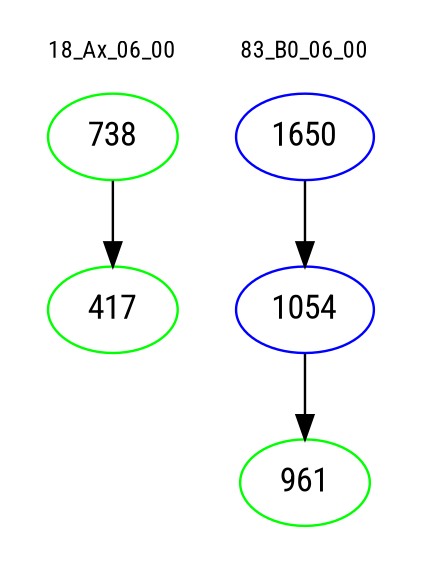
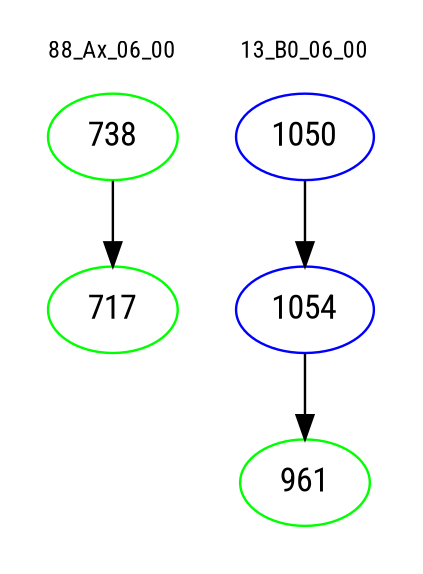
cluster "18_Ax_06_00": label "18_Ax_06_00" -> "88_Ax_06_00"
cluster "83_B0_06_00": label "83_B0_06_00" -> "13_B0_06_00"
node "1650": label "1650" -> "1050"
node "417": label "417" -> "717"
